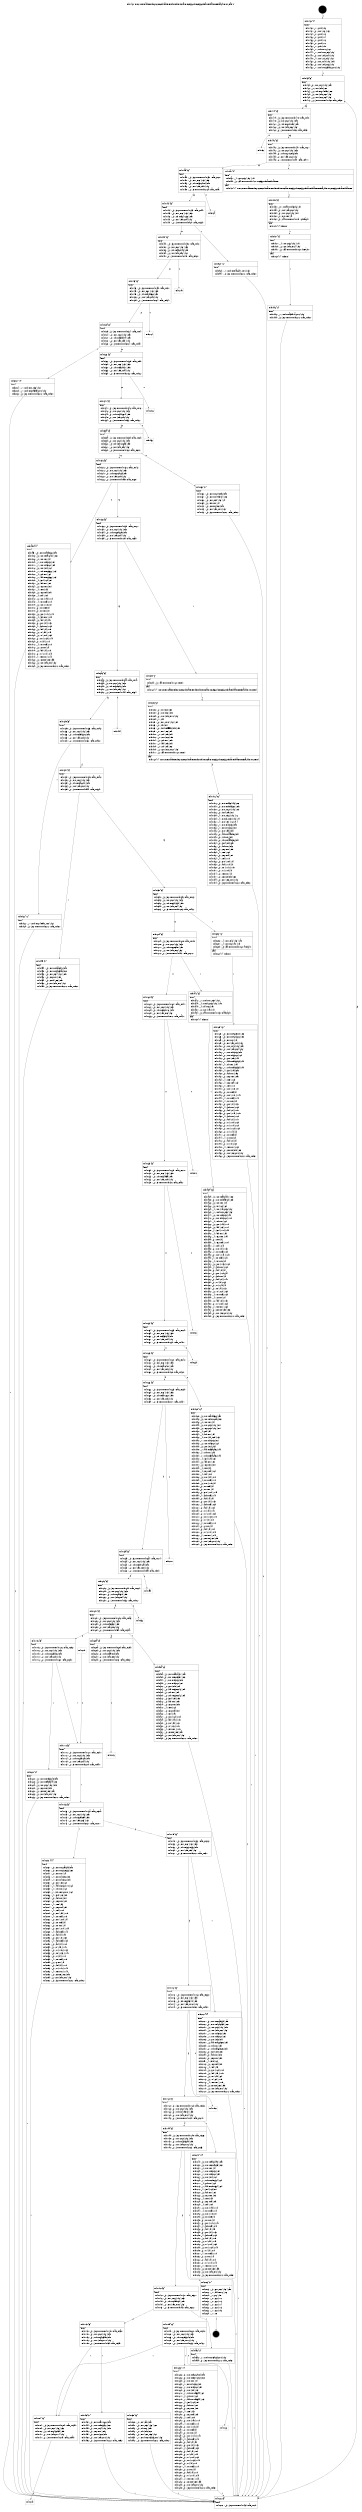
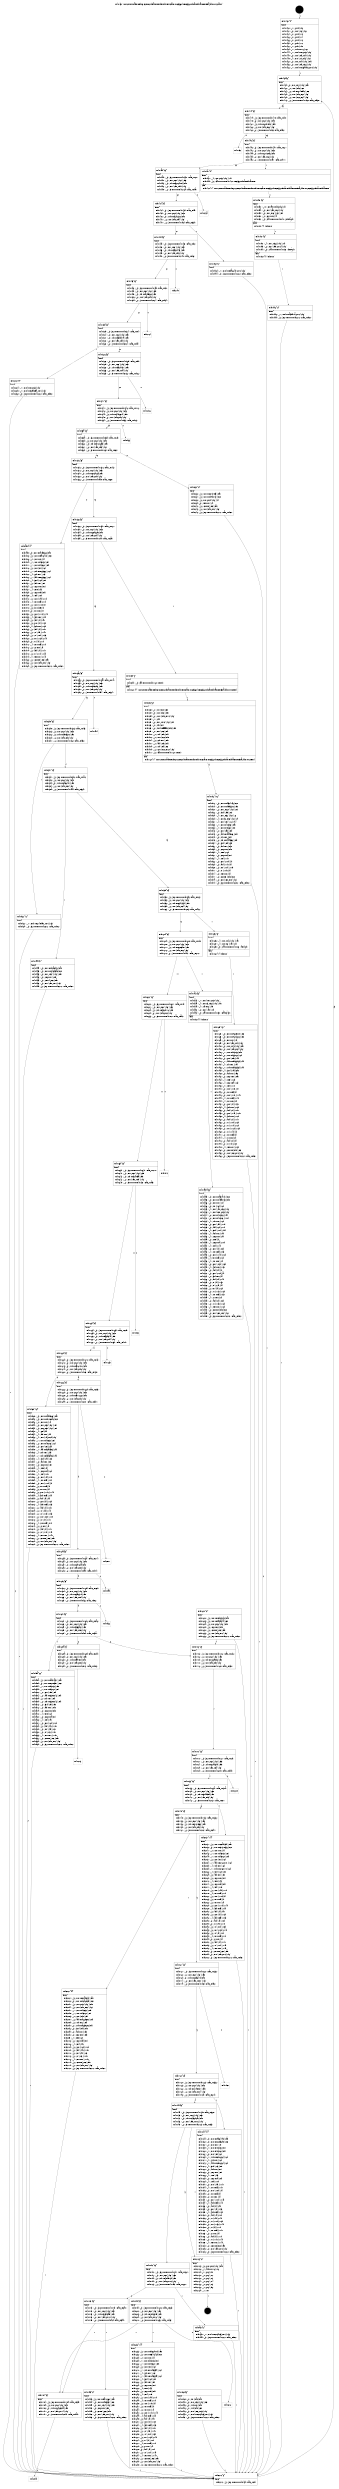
edge "0x40220b" -> "0x40171c [25]": reversed
edge "0x401703 [25]" -> "0x401820 [27]": reversed
